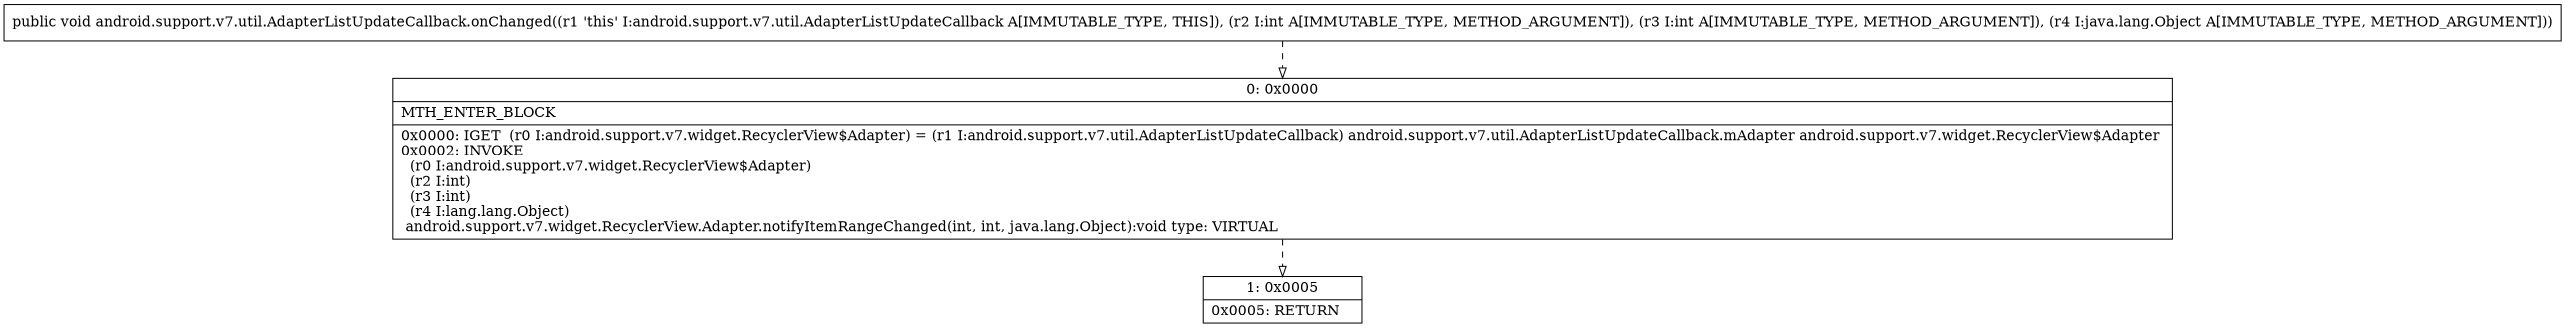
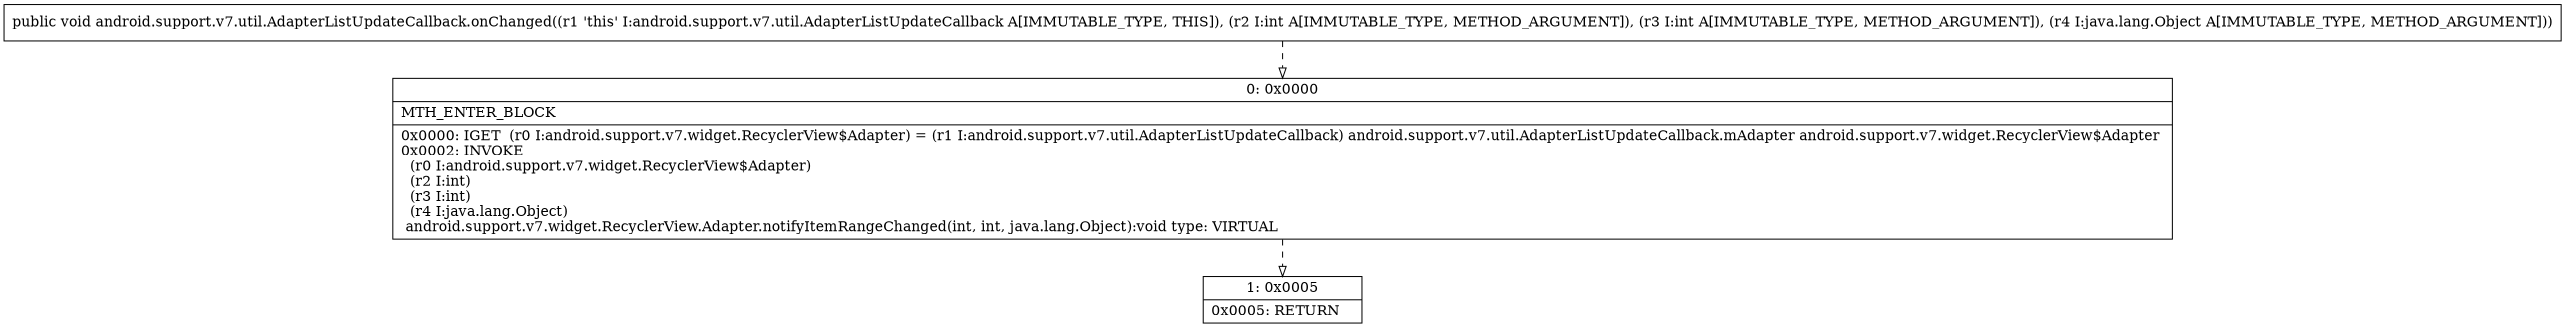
node "0: 0x0000": text "(r4 I:lang.lang.Object)" -> "(r4 I:java.lang.Object)"
